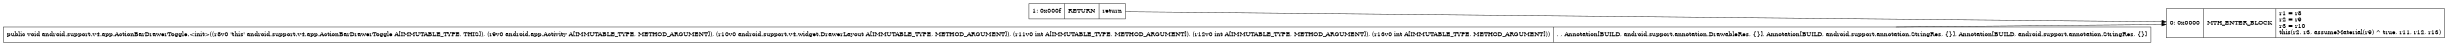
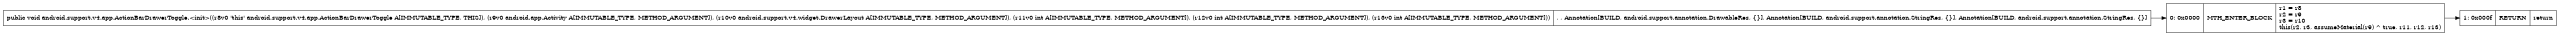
edge "1: 0x000f" -> "0: 0x0000": reversed
